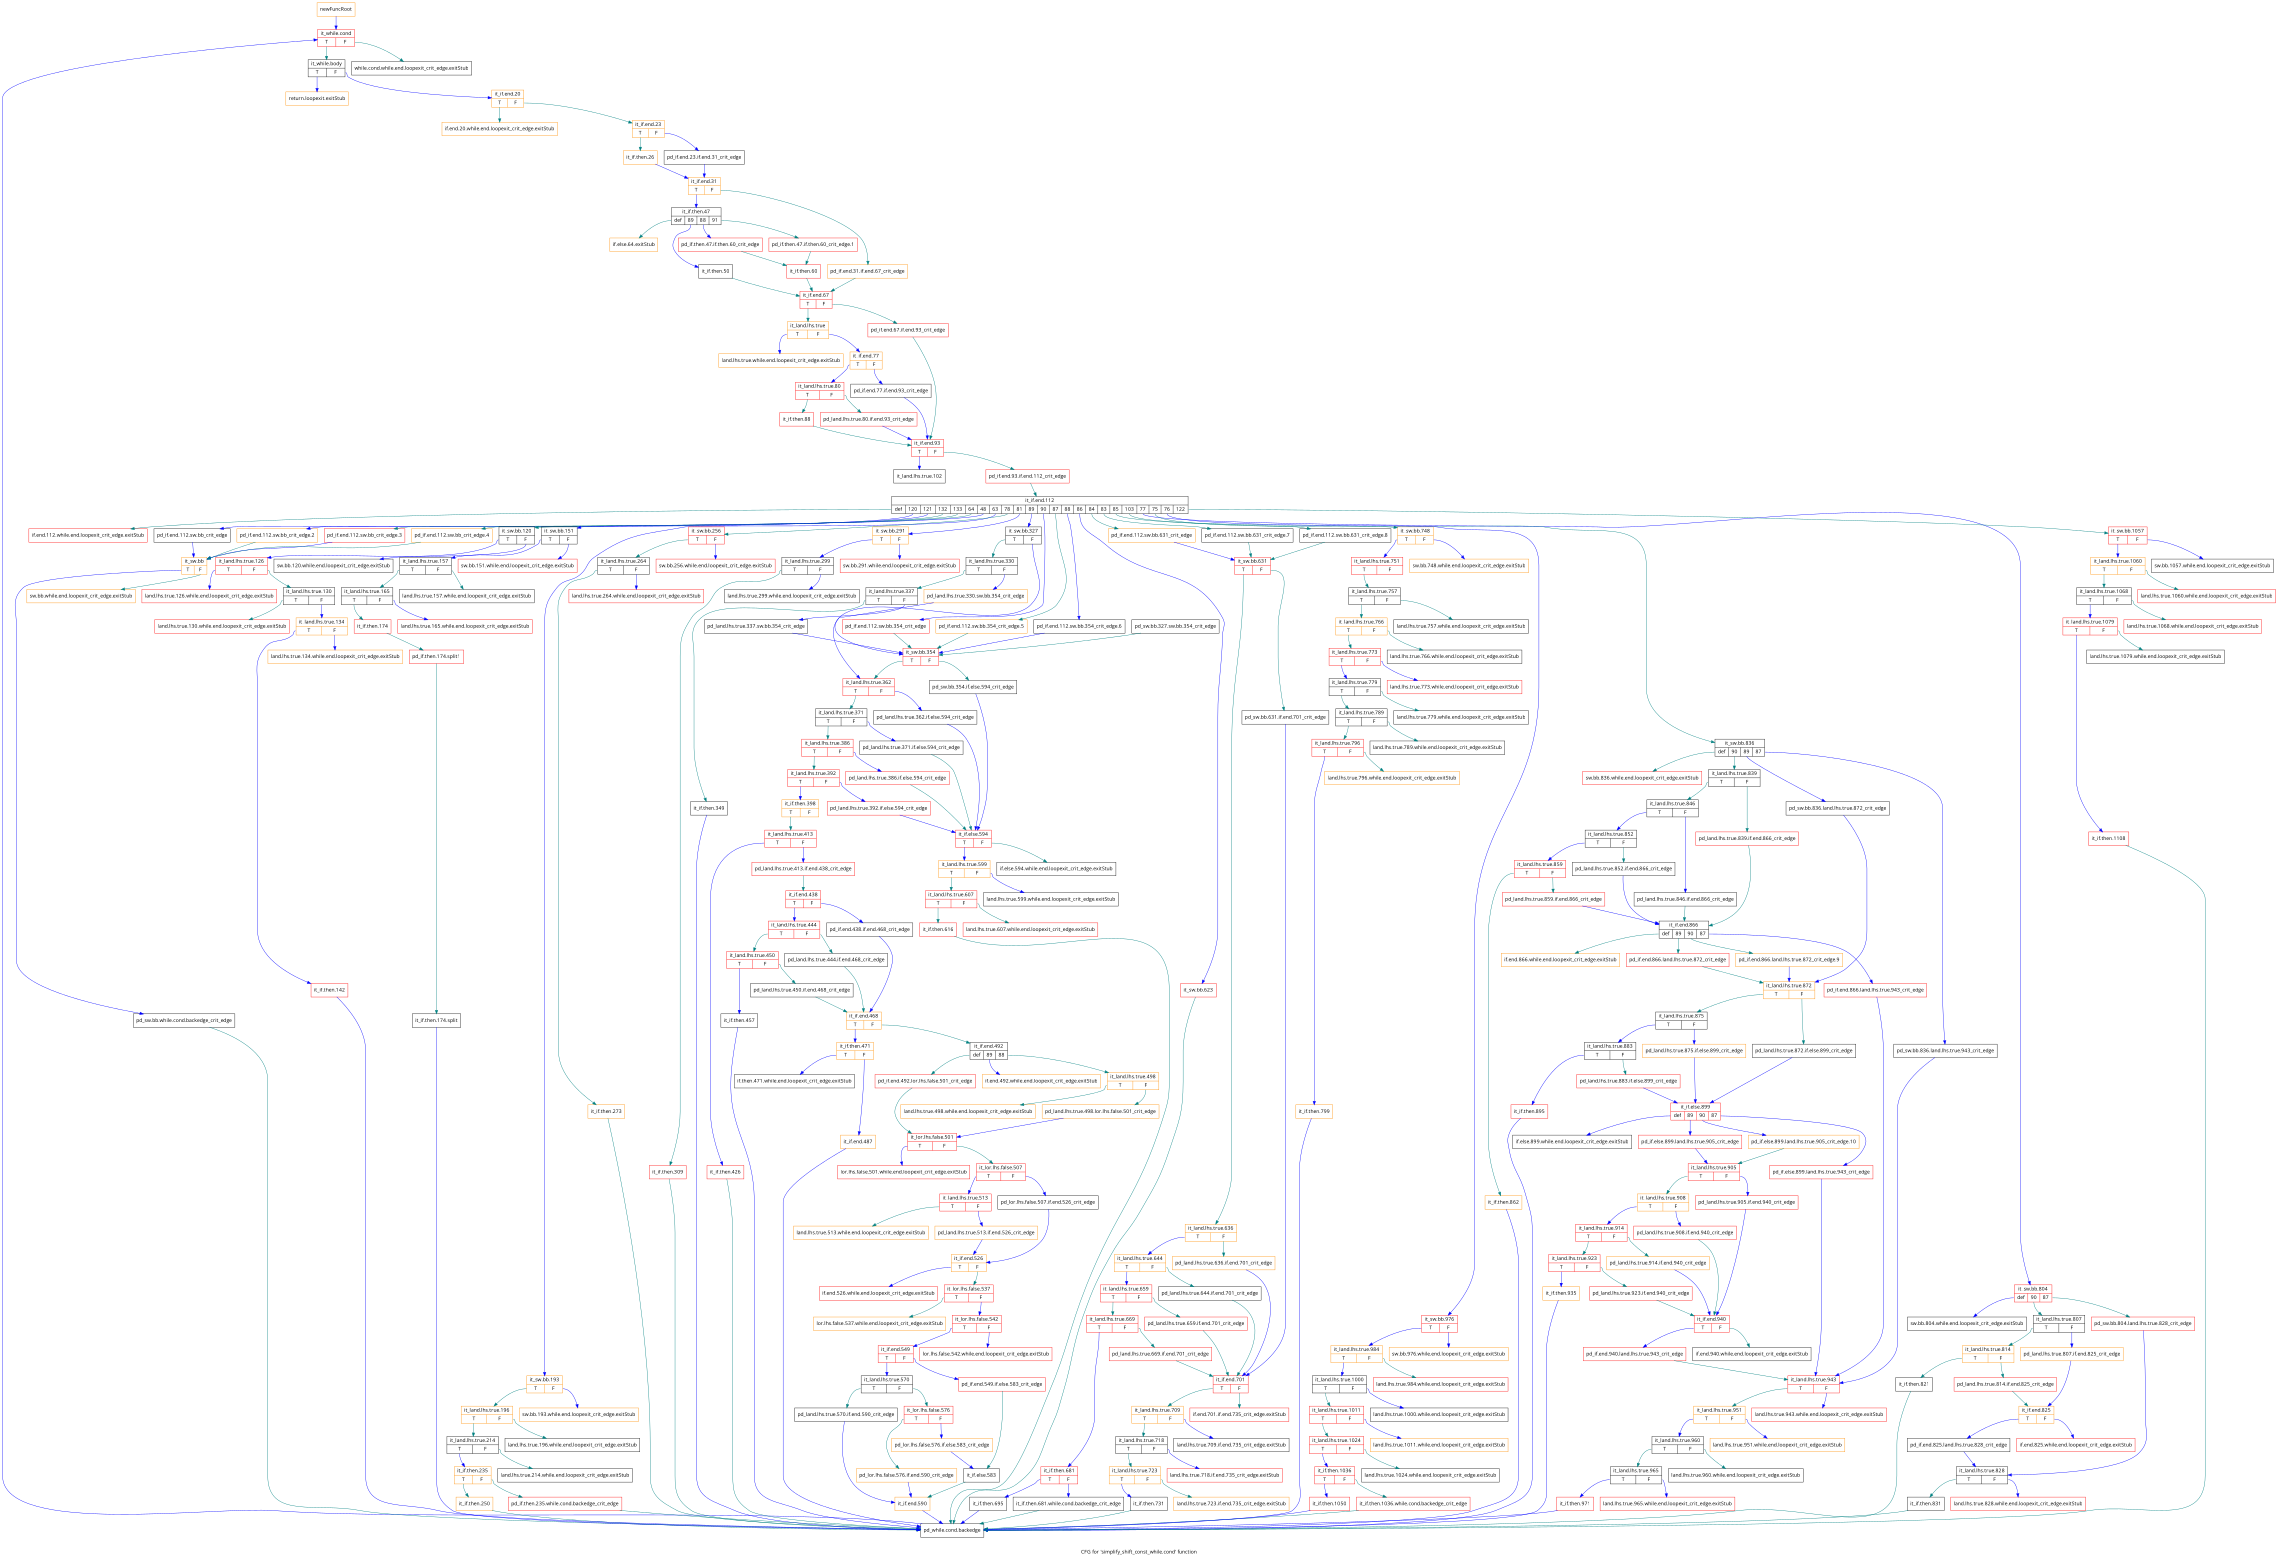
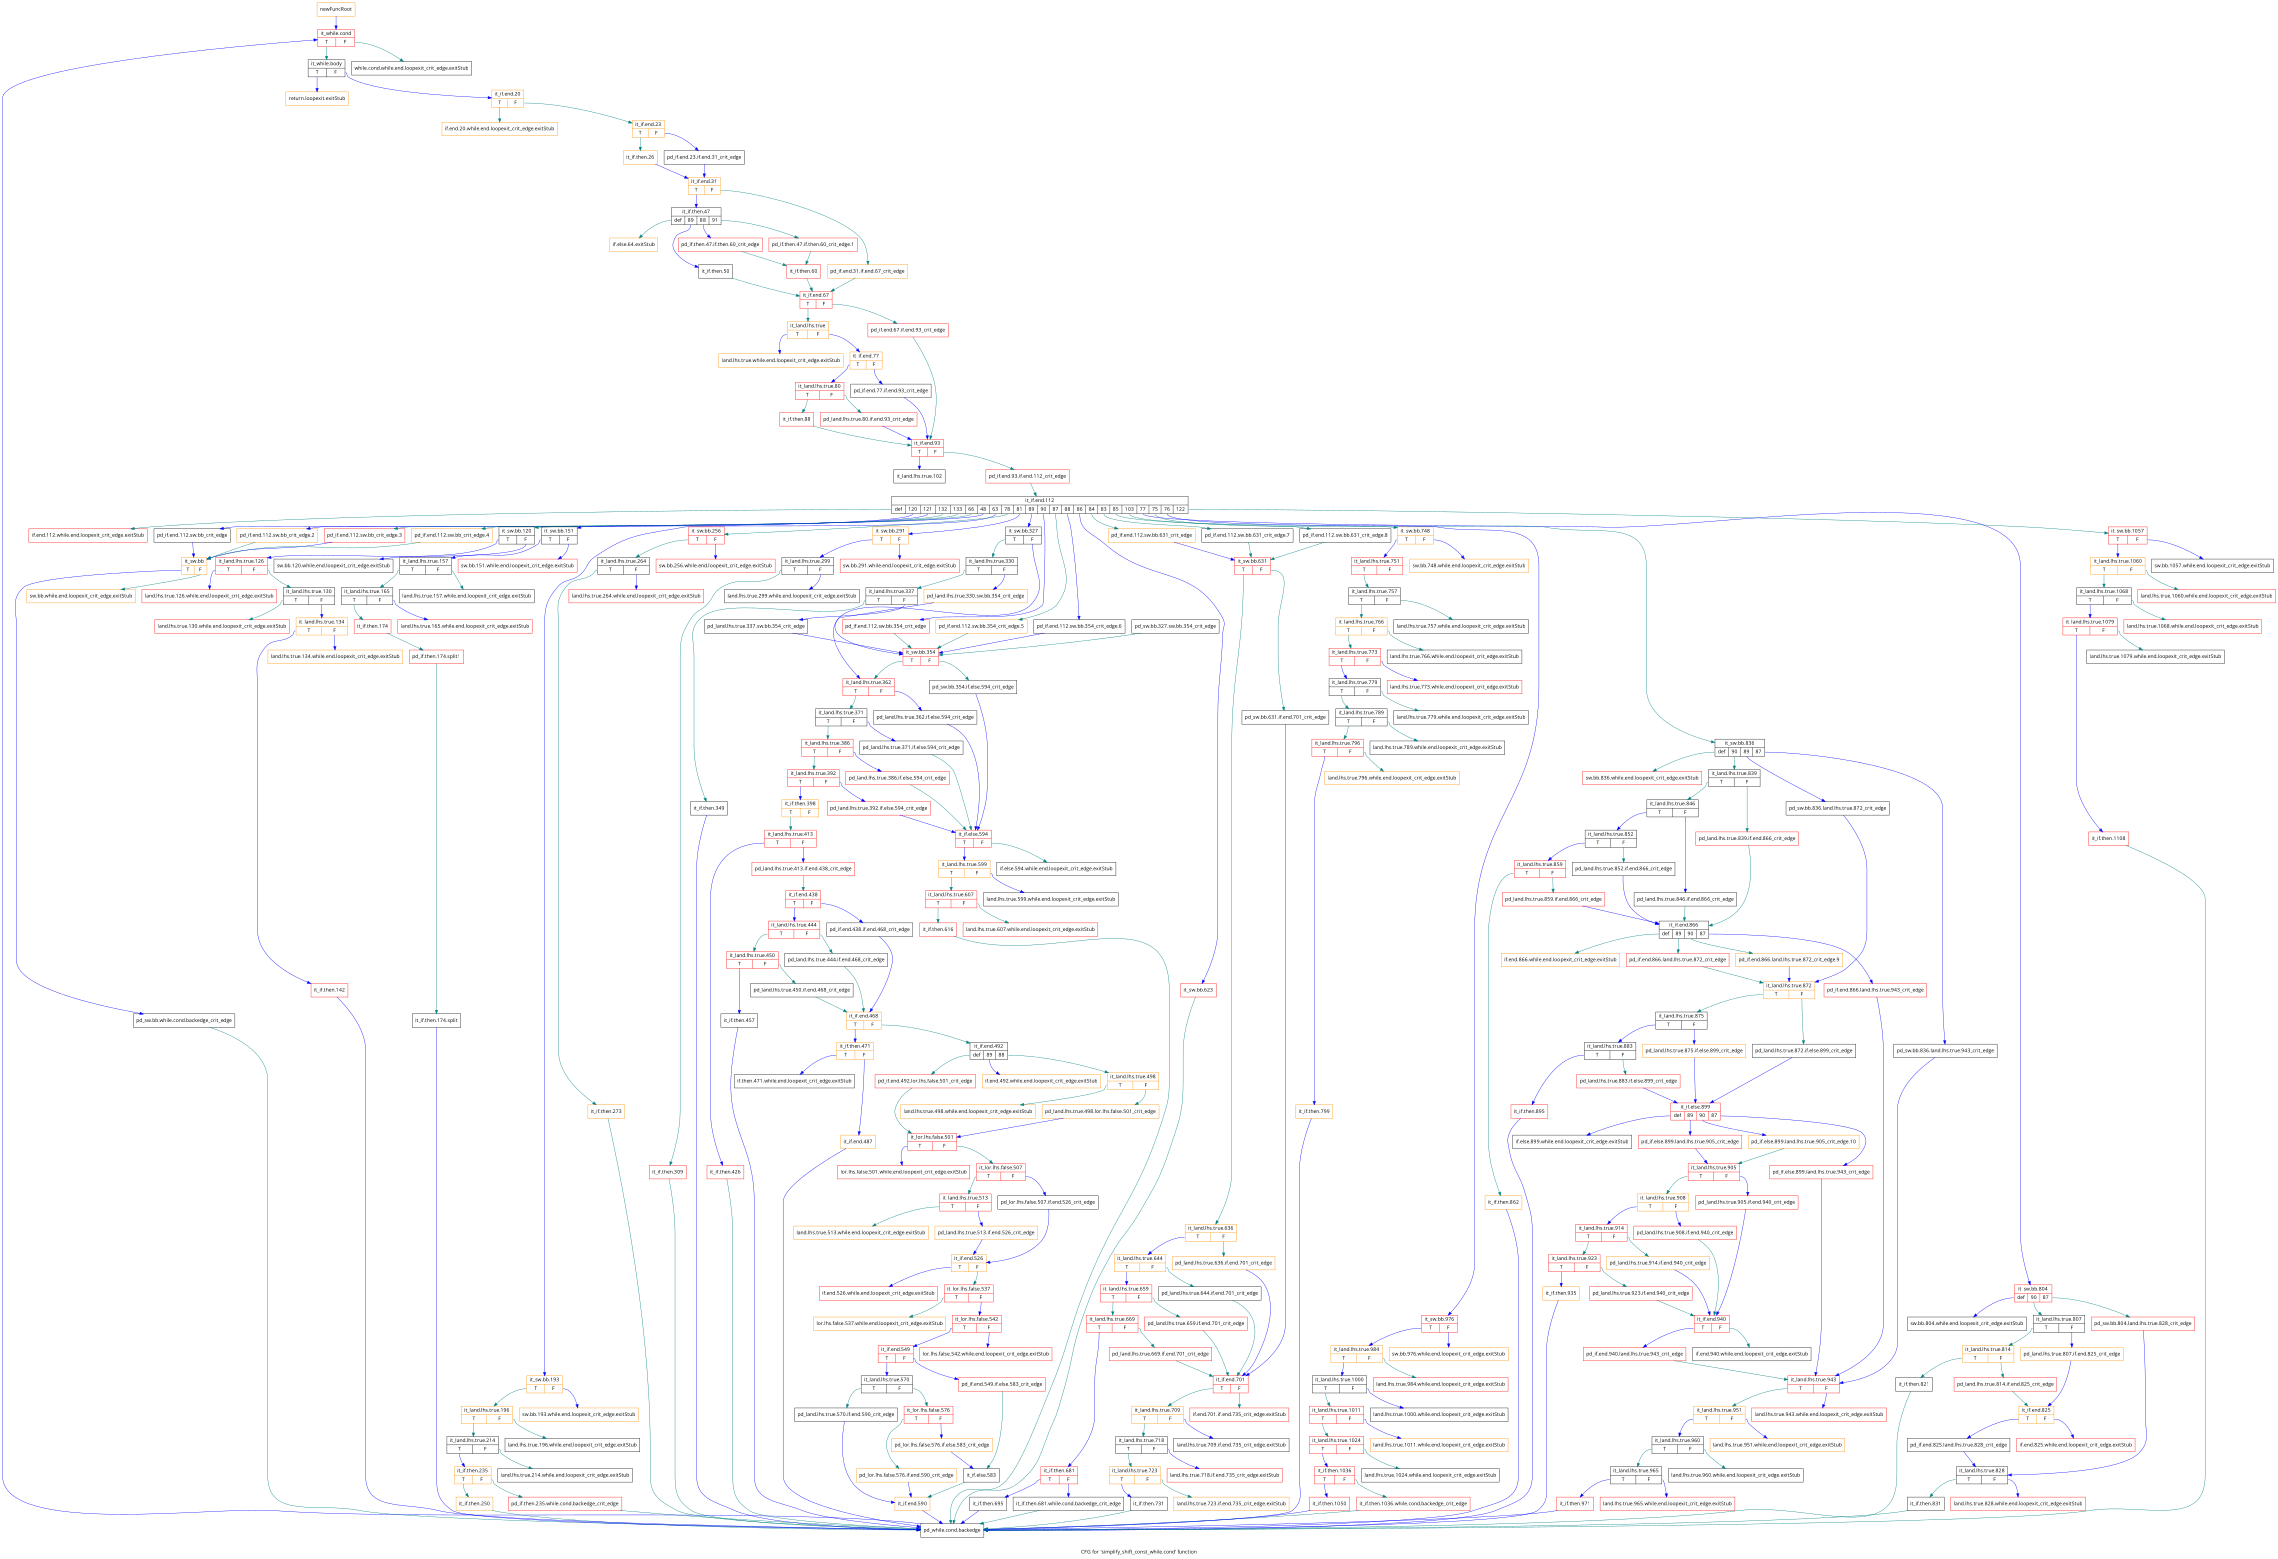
node "it_if.end.112": text "64" -> "66"
edge "it_lor.lhs.false.507" -> "it_land.lhs.true.513": color blue -> teal
